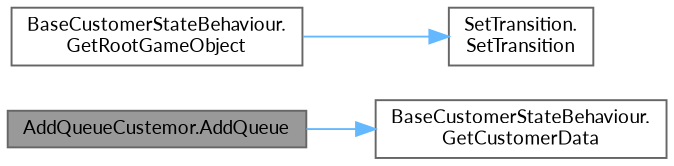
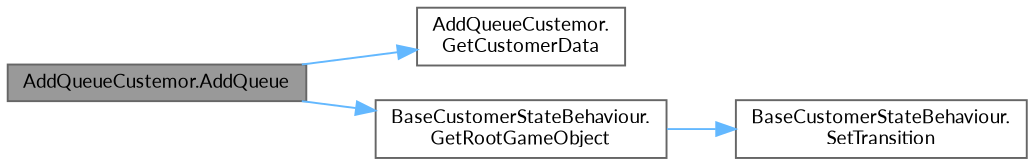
node "SetTransition. SetTransition": label "SetTransition. SetTransition" -> "BaseCustomerStateBehaviour. SetTransition"
edge "AddQueueCustemor.AddQueue" -> "BaseCustomerStateBehaviour. GetRootGameObject": added
node "BaseCustomerStateBehaviour. GetCustomerData": label "BaseCustomerStateBehaviour. GetCustomerData" -> "AddQueueCustemor. GetCustomerData"
